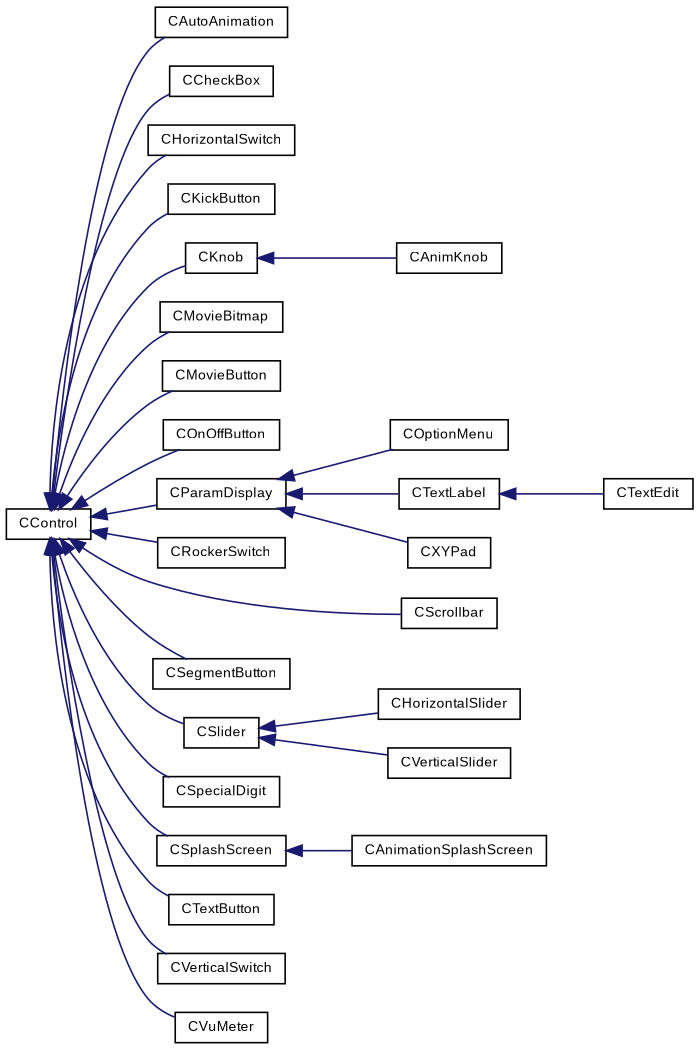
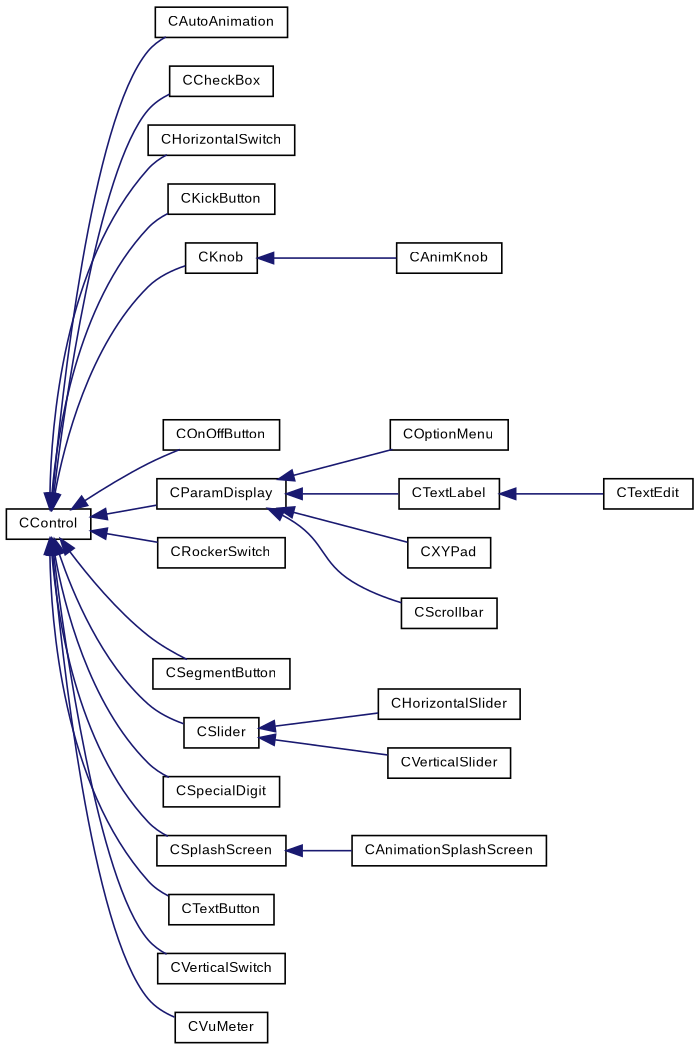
node "CMovieBitmap": removed
node "CMovieButton": removed
edge "CScrollbar" -> "CControl": now "CScrollbar" -> "CParamDisplay"
